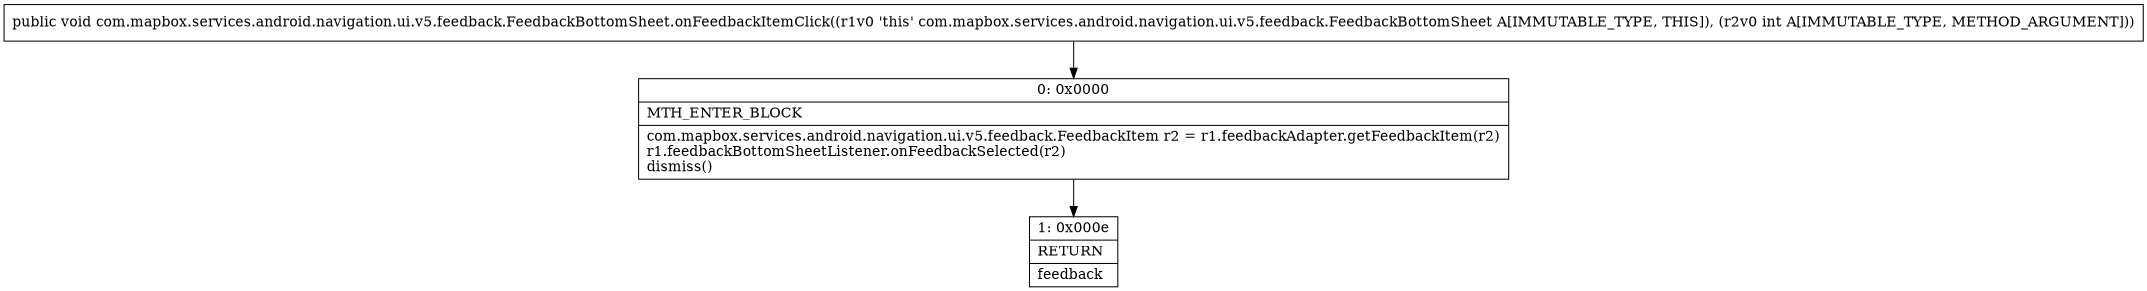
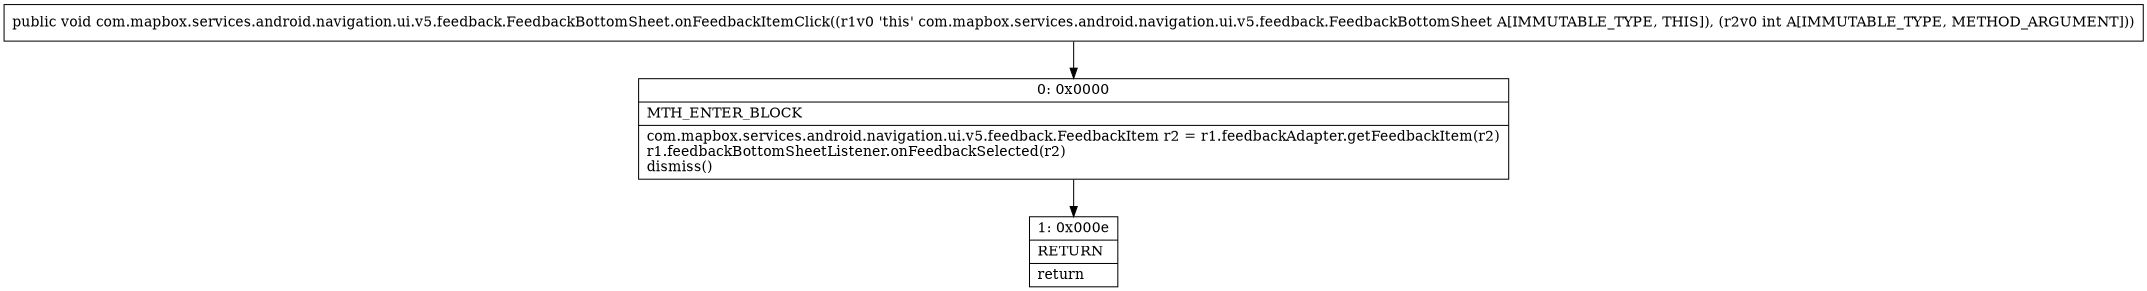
node "1: 0x000e": text "feedback" -> "return"
